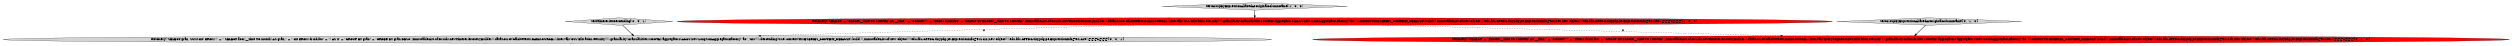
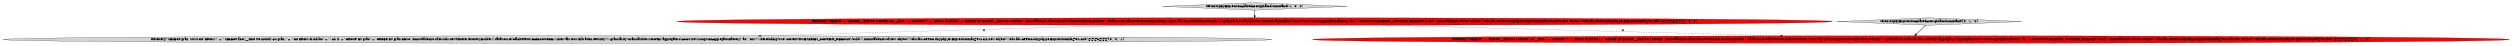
node "testTimeseriesDescending['0', '0', '1']": removed
